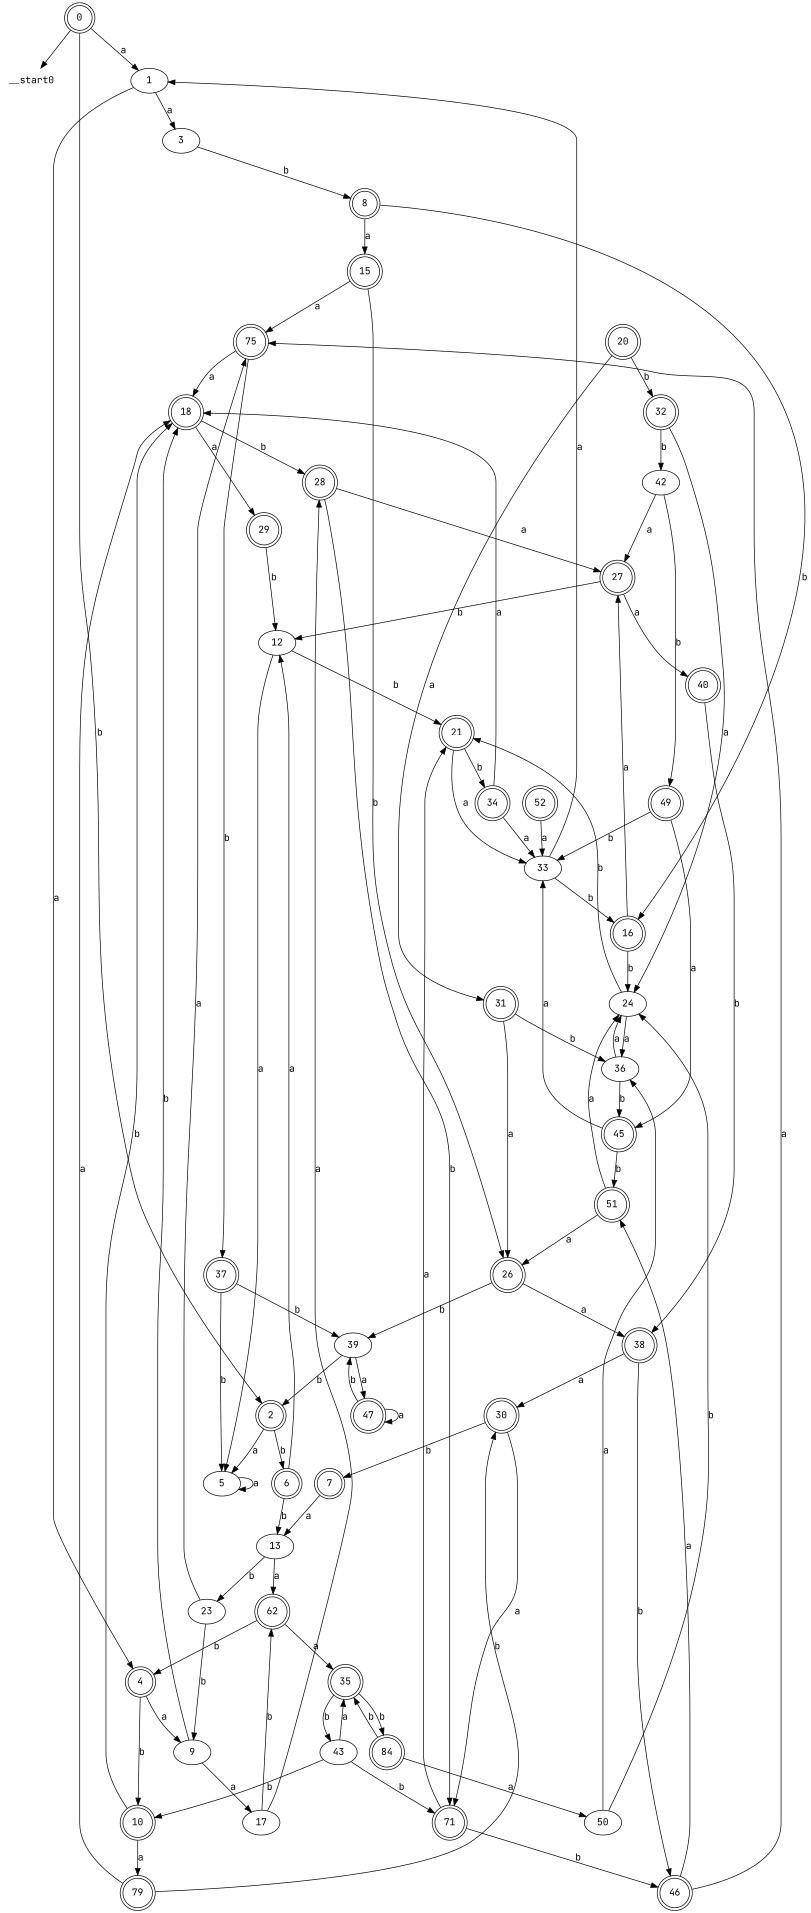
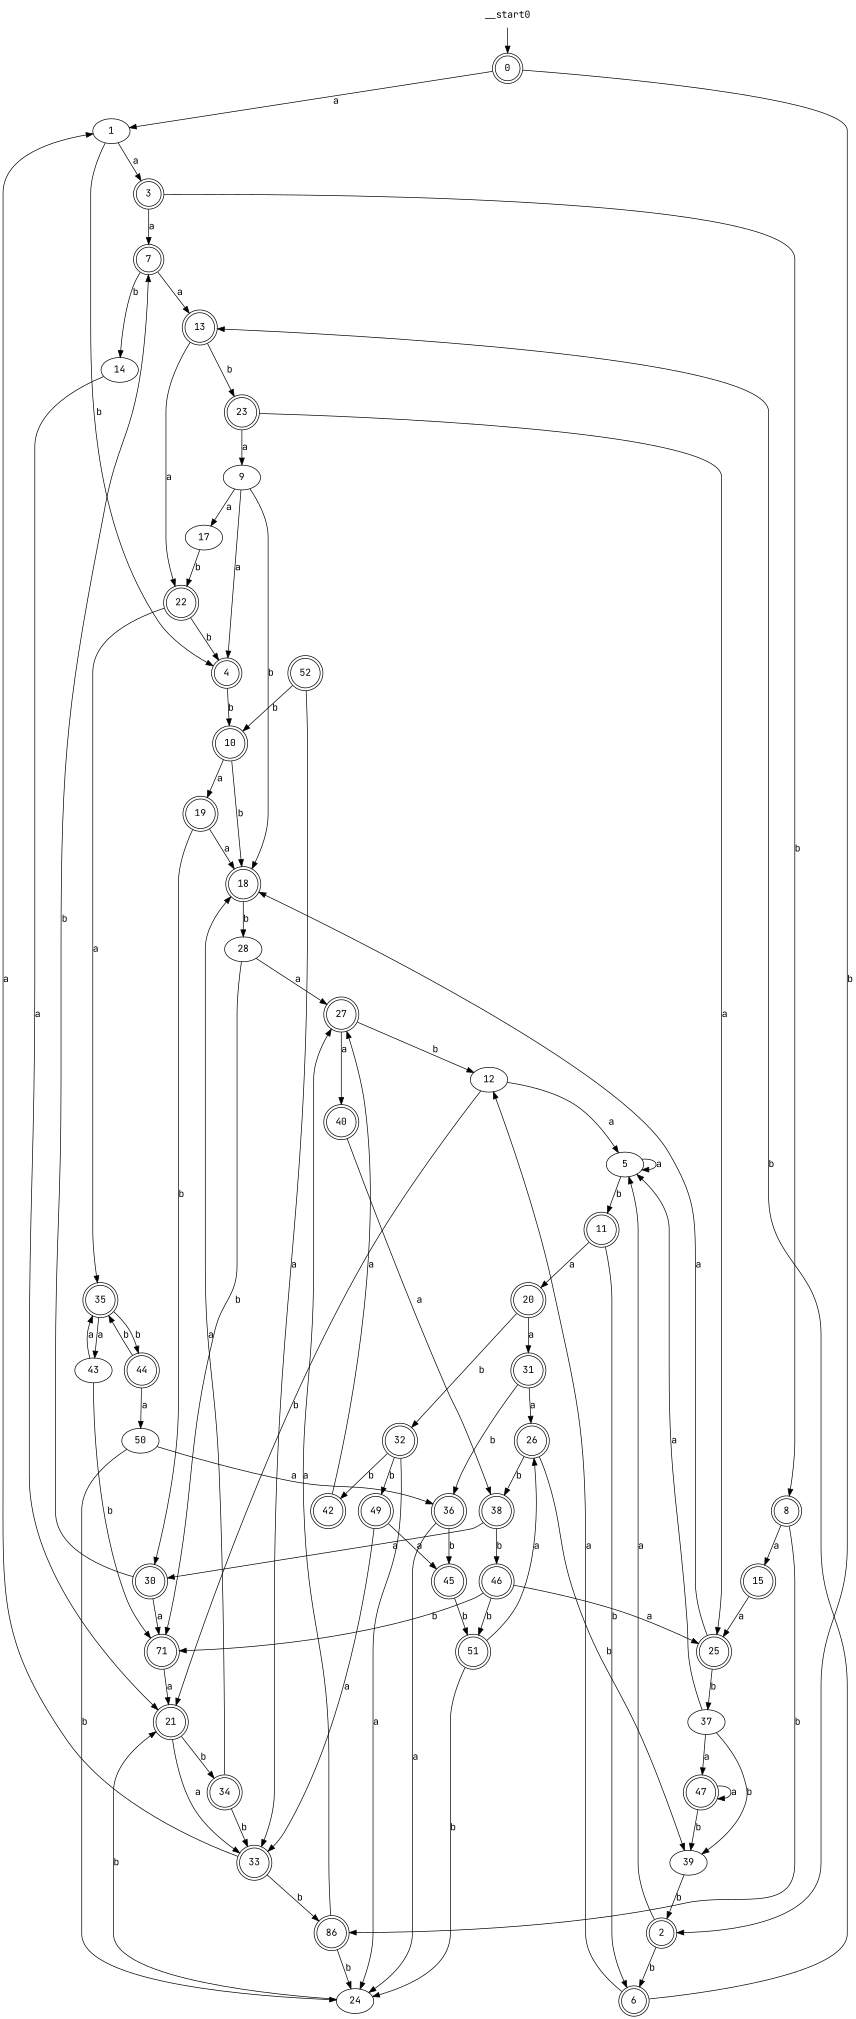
edge "0" -> "__start0": reversed
node "3": shape ellipse -> doublecircle
edge "3" -> "7": added, label "a"
node "75": label "75" -> "25"
node "14": added
node "28": shape doublecircle -> ellipse
node "42": shape ellipse -> doublecircle
node "29": removed
edge "42" -> "49": now "32" -> "49"
edge "15" -> "26": removed, label "b"
edge "34" -> "33": label "a" -> "b"
edge "49" -> "33": label "b" -> "a"
node "33": shape ellipse -> doublecircle
edge "1" -> "4": label "a" -> "b"
node "16": label "16" -> "86"
edge "40" -> "38": label "b" -> "a"
edge "45" -> "33": removed, label "a"
edge "24" -> "36": removed, label "a"
node "36": shape ellipse -> doublecircle
edge "51" -> "24": label "a" -> "b"
edge "17" -> "28": removed, label "a"
node "11": added
node "37": shape doublecircle -> ellipse
edge "26" -> "38": label "a" -> "b"
edge "39" -> "47": now "37" -> "47"
edge "37" -> "5": label "b" -> "a"
node "13": shape ellipse -> doublecircle
edge "46" -> "51": label "a" -> "b"
node "23": shape ellipse -> doublecircle
node "62": label "62" -> "22"
edge "23" -> "9": label "b" -> "a"
edge "35" -> "43": label "b" -> "a"
edge "4" -> "9": reversed
node "84": label "84" -> "44"
edge "43" -> "10": now "52" -> "10"
edge "71" -> "46": reversed
node "79": label "79" -> "19"
